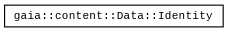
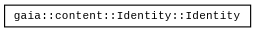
node "gaia::content::Data::Identity": label "gaia::content::Data::Identity" -> "gaia::content::Identity::Identity"
